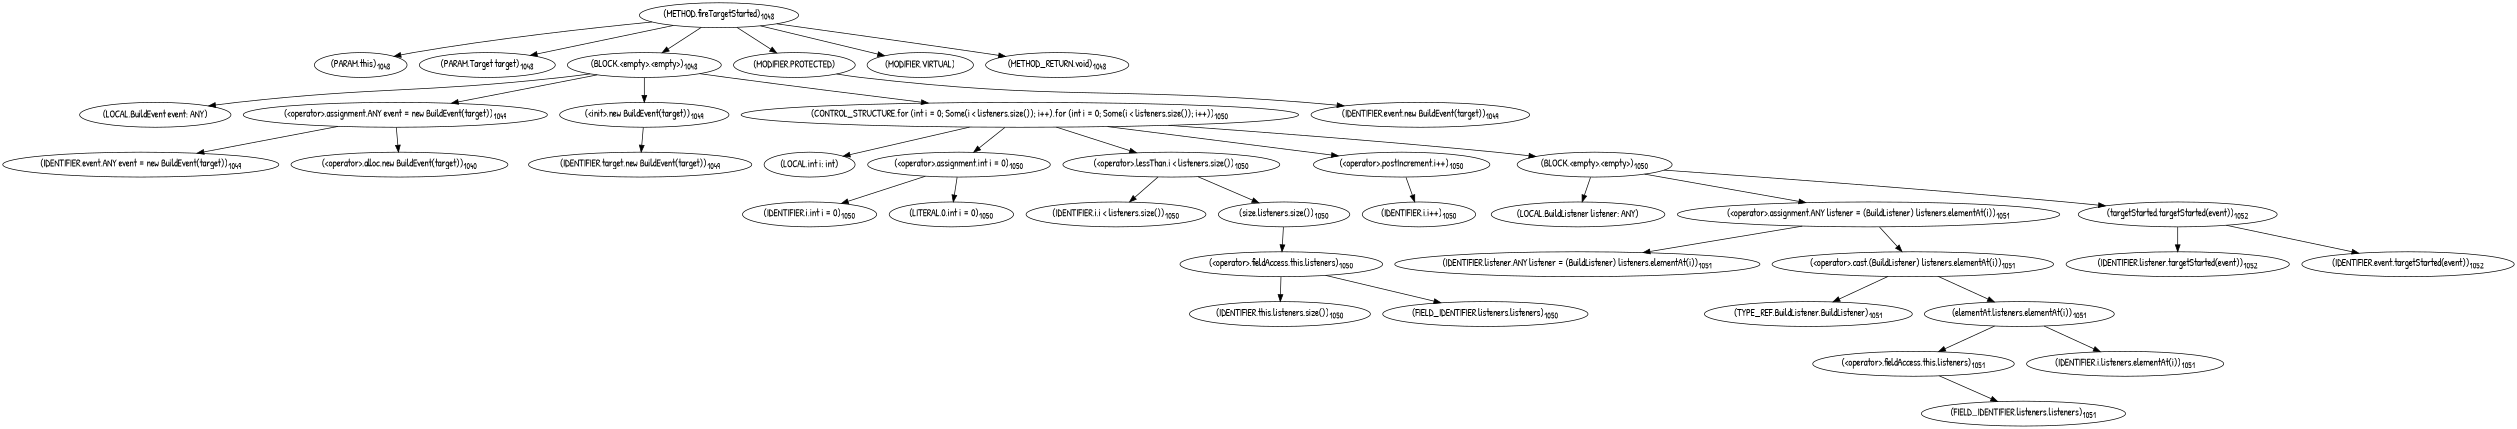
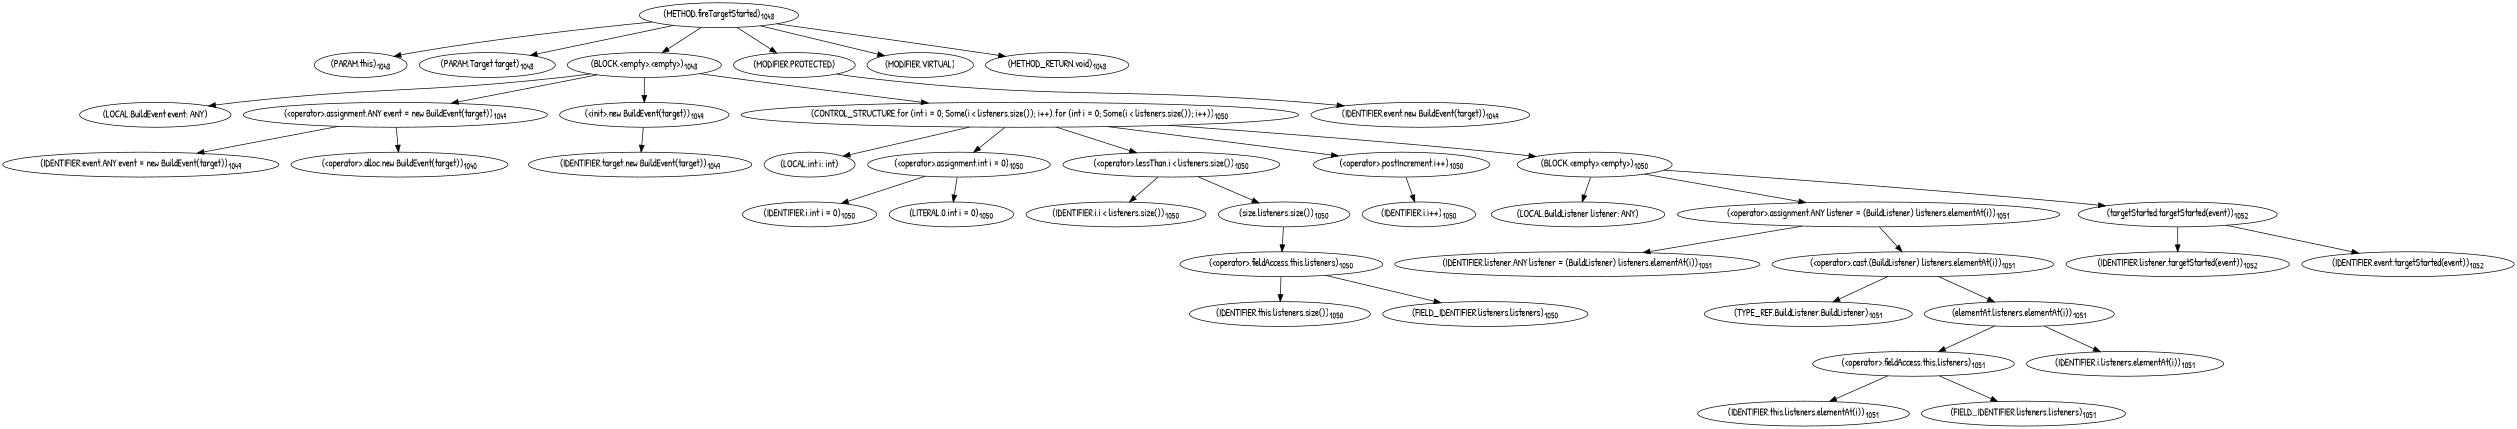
node "(IDENTIFIER,this,listeners.elementAt(i))": added
